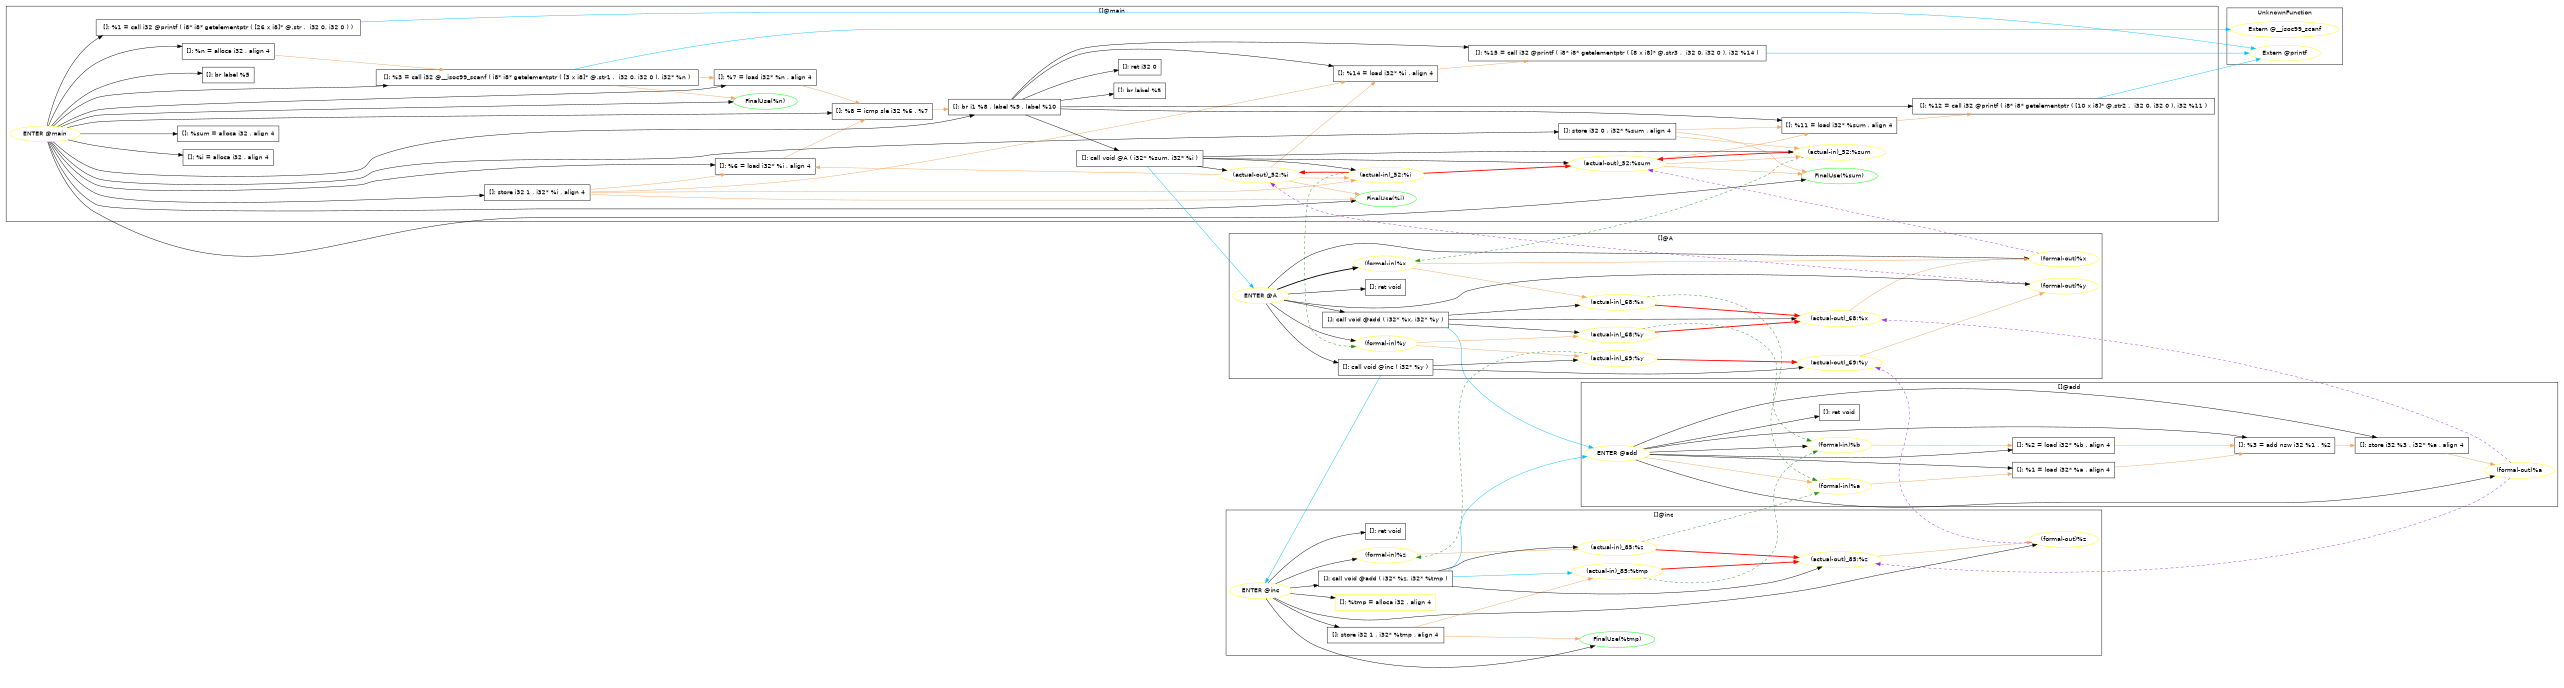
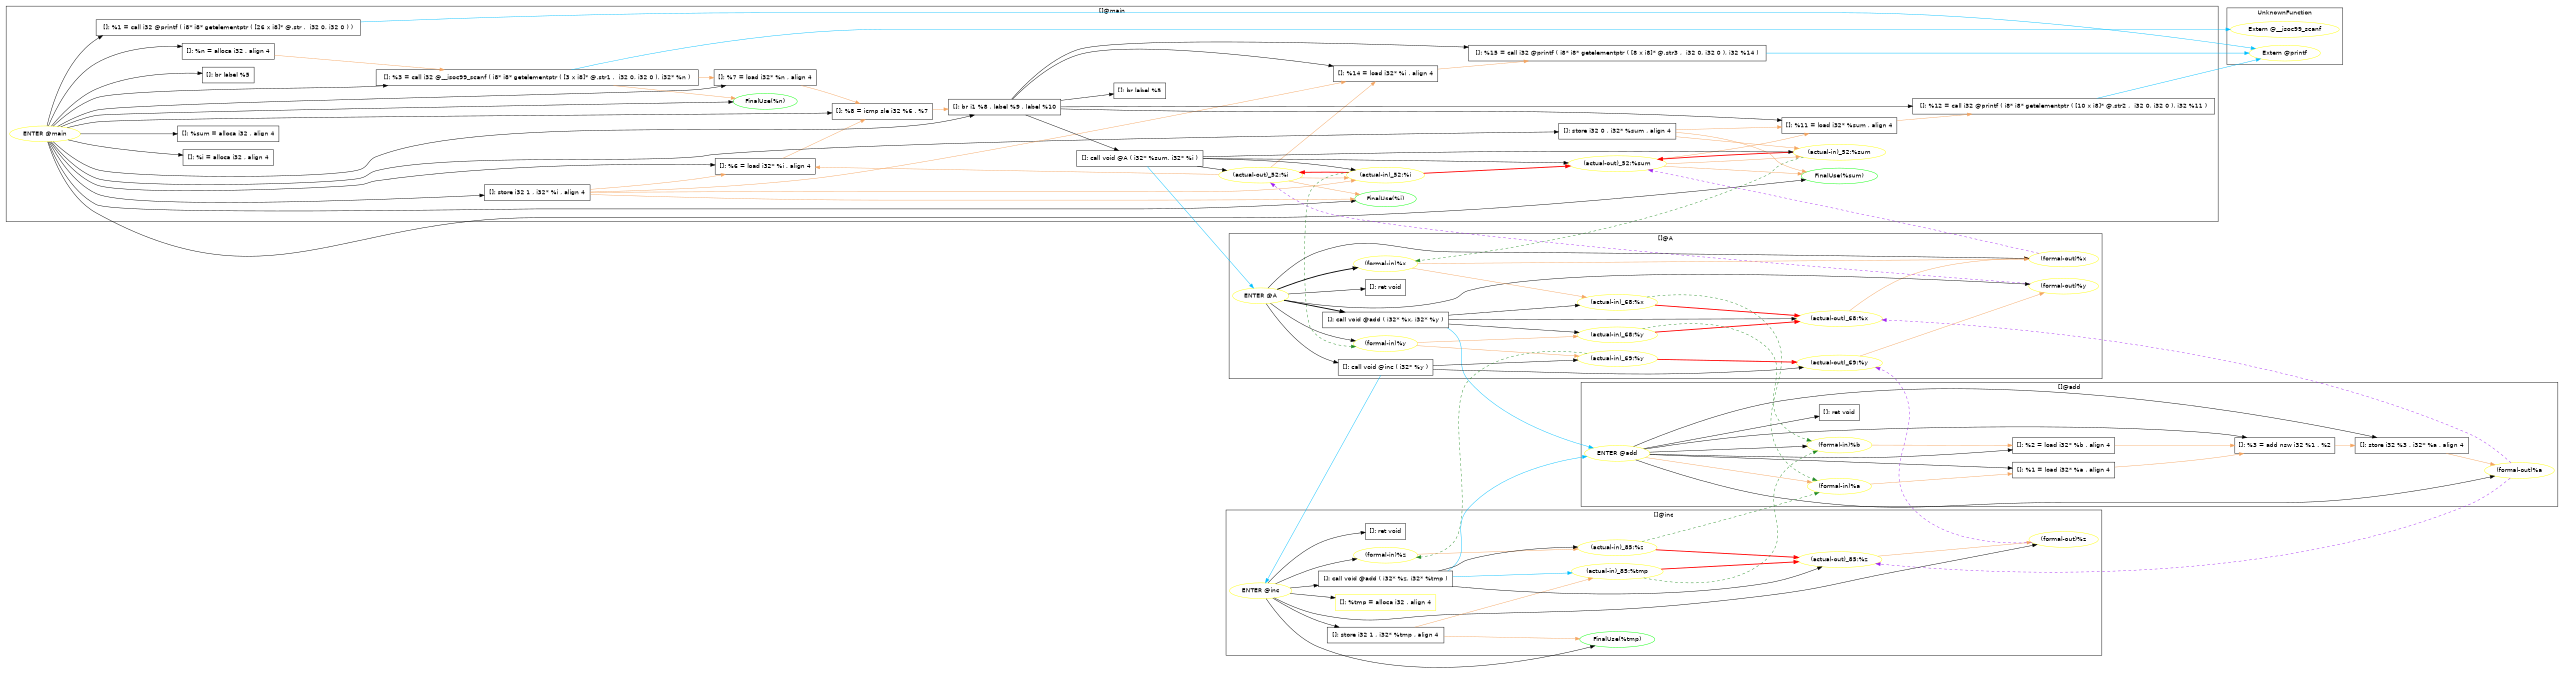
node "[]: ret i32 0": removed
edge "ENTER @A" -> "[]: call void @add ( i32* %x, i32* %y )": style solid -> bold
